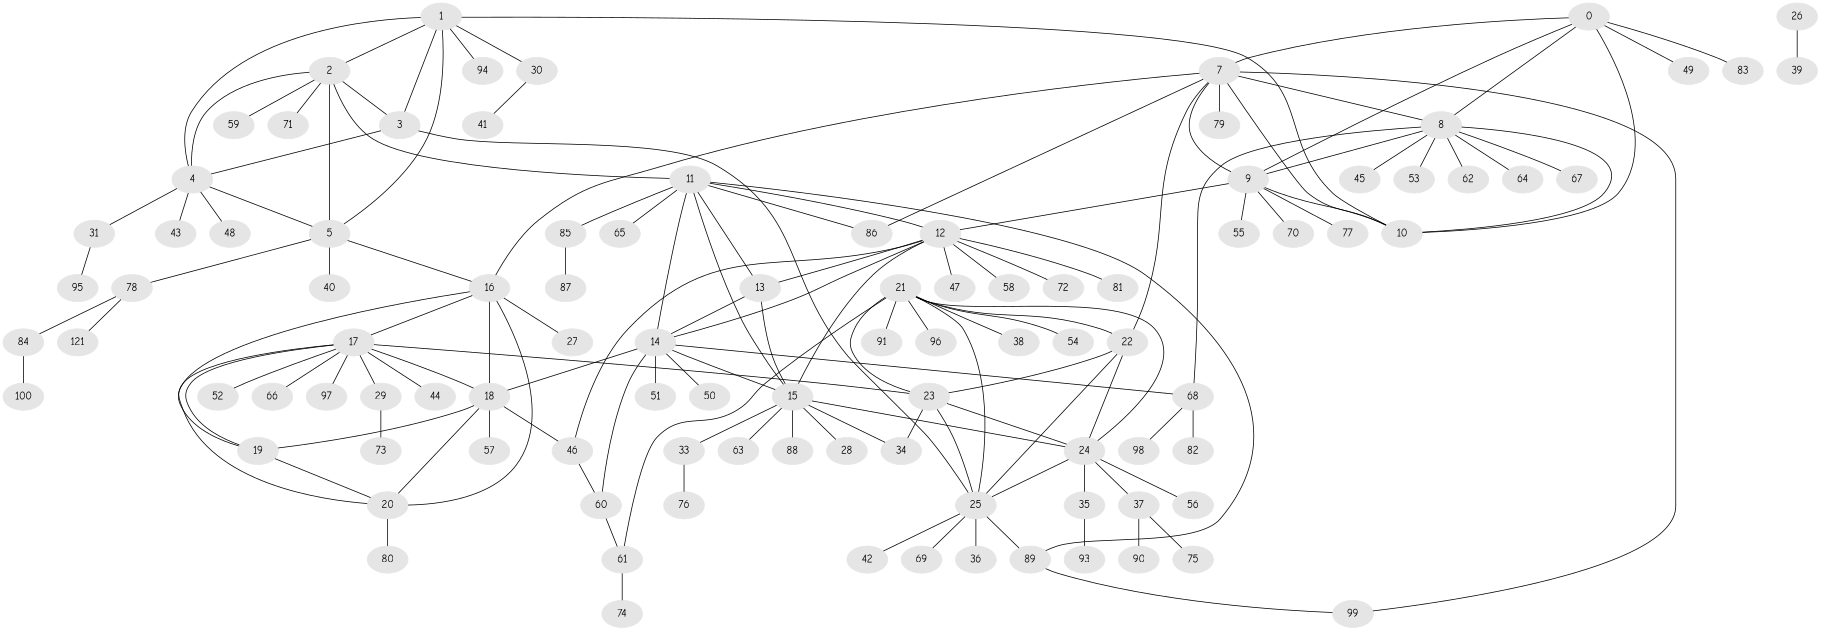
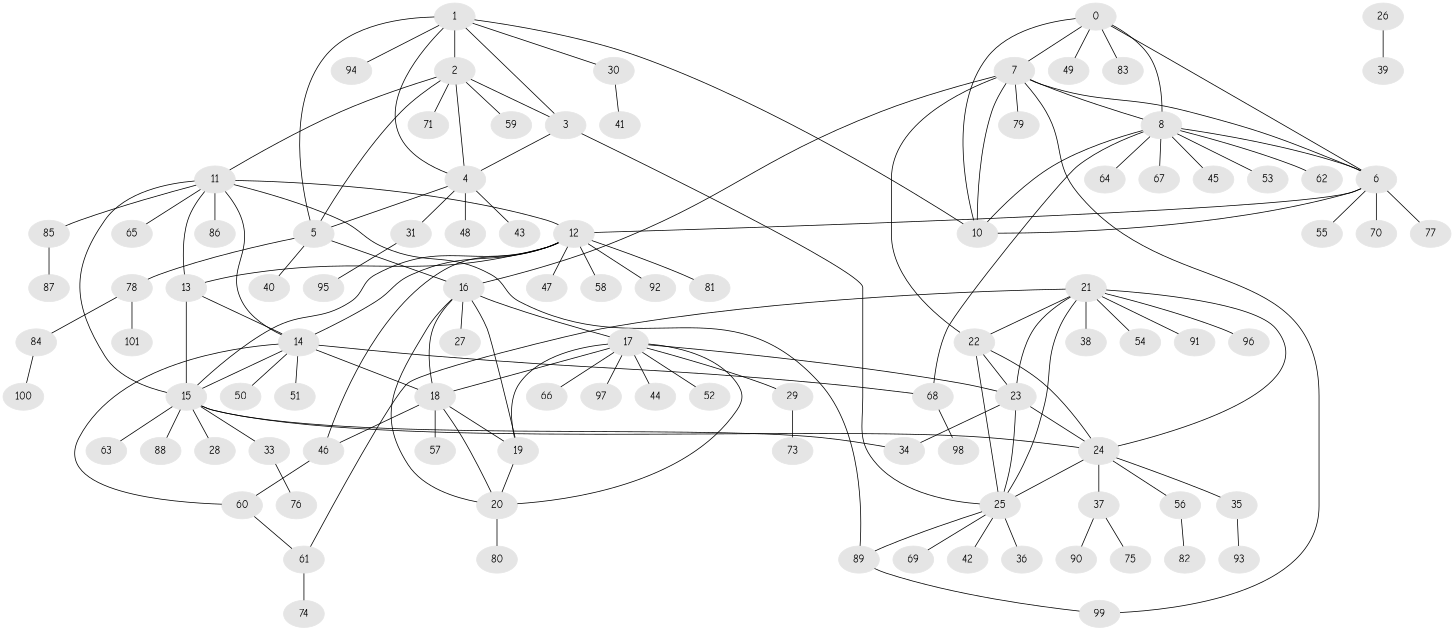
edge "7" -- "86": removed
node "9": label "9" -> "6"
node "72": label "72" -> "92"
node "121": label "121" -> "101"
edge "68" -- "82": now "56" -- "82"
